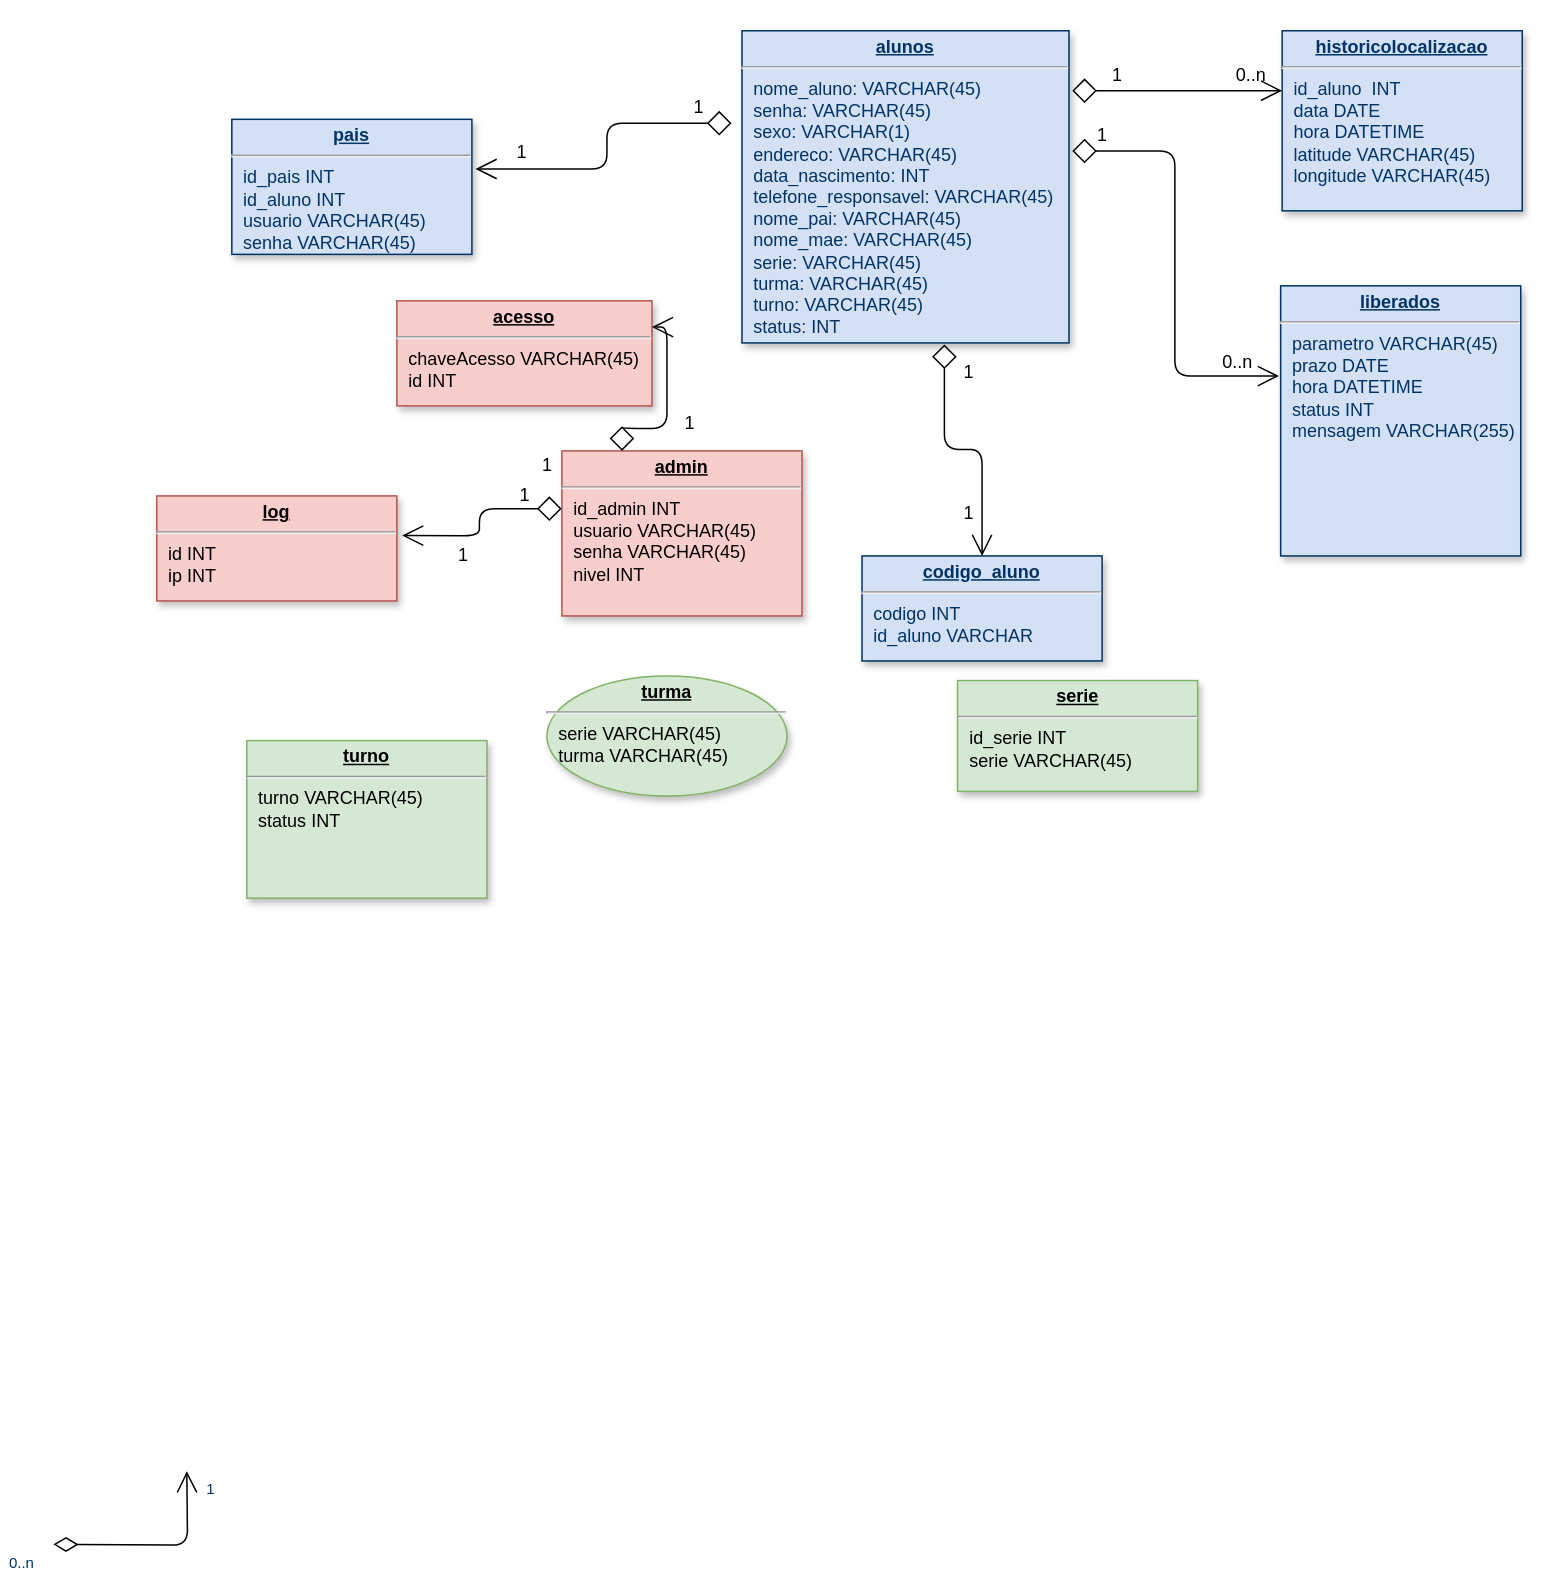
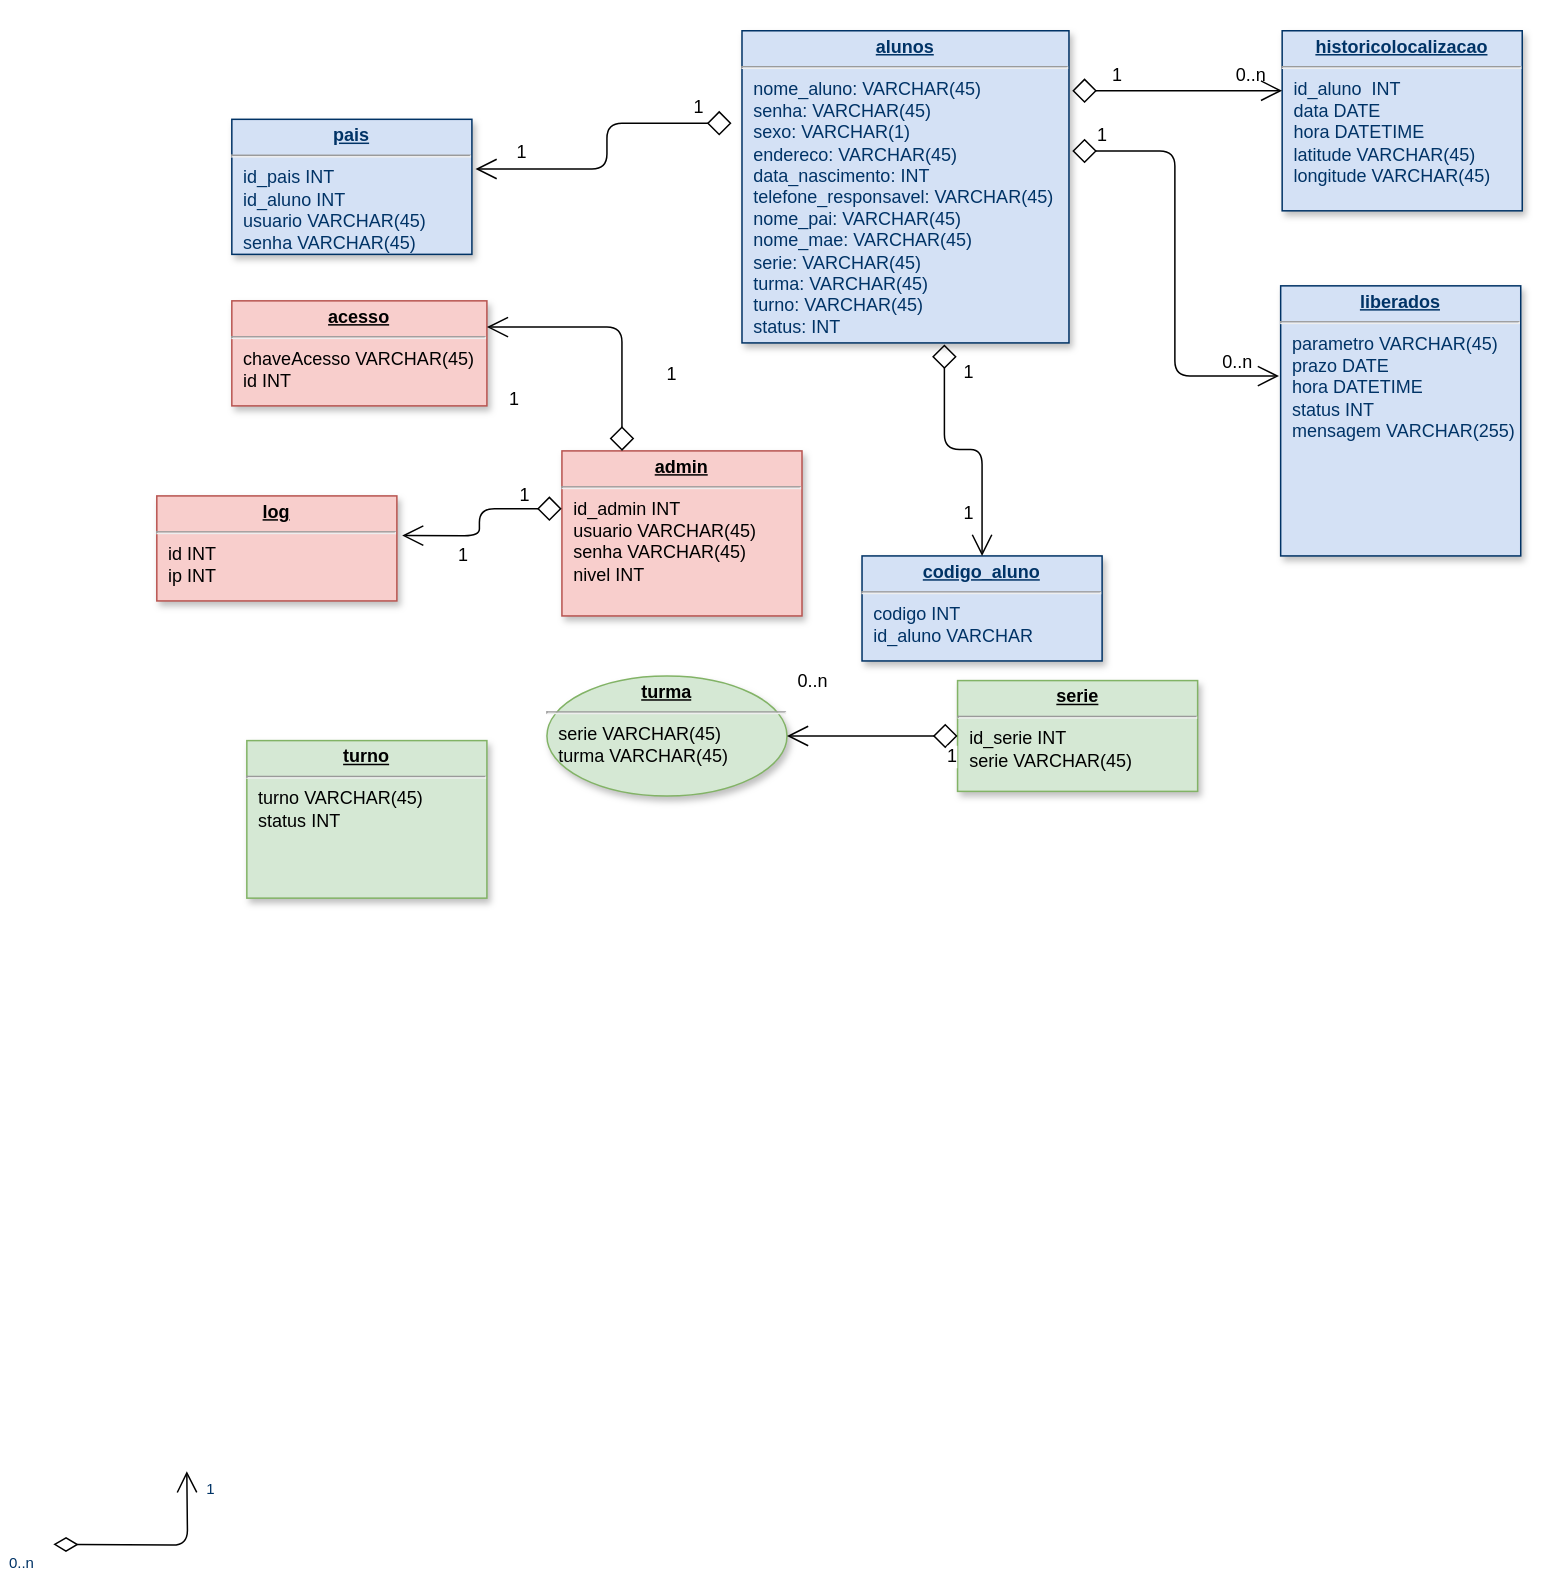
node "acesso chaveAcesso VARCHAR(45) id INT": moved (524, 353) -> (359, 353)
edge "turma serie VARCHAR(45) turma VARCHAR(45)" -- "serie id_serie INT serie VARCHAR(45)": added, labels "1", "0..n"
